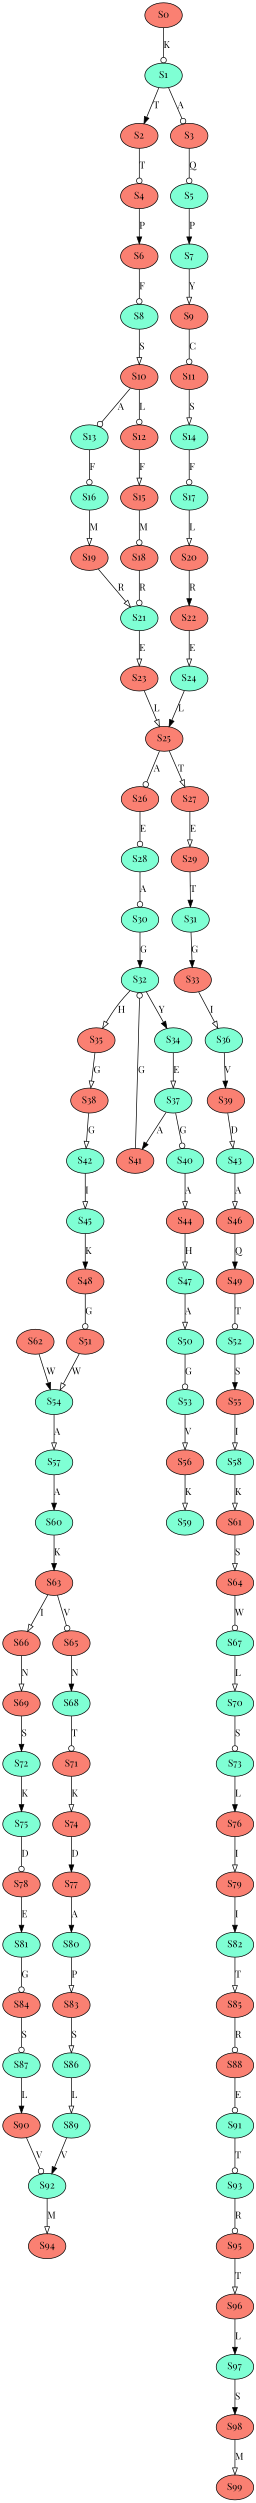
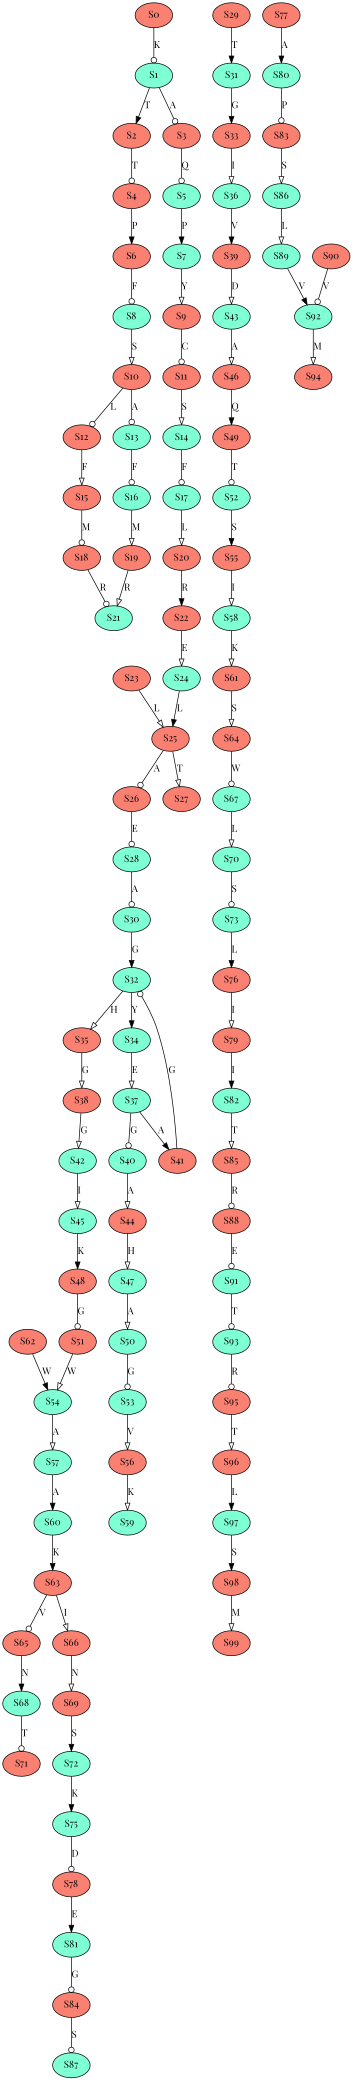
edge "S21" -> "S23": removed, label "E"
edge "S27" -> "S29": removed, label "E"
node "S74": removed
edge "S80" -> "S83": arrowhead onormal -> odot
edge "S87" -> "S90": removed, label "L"
